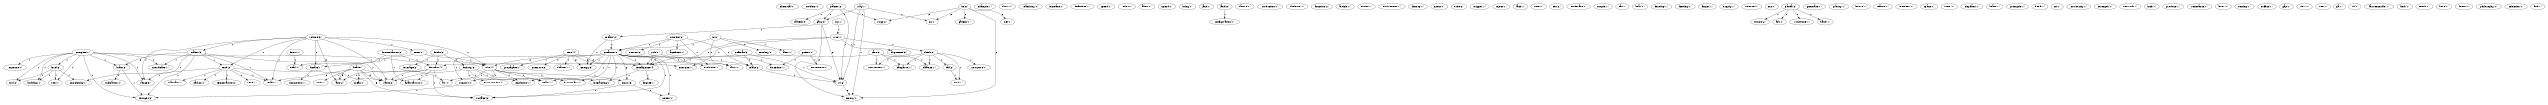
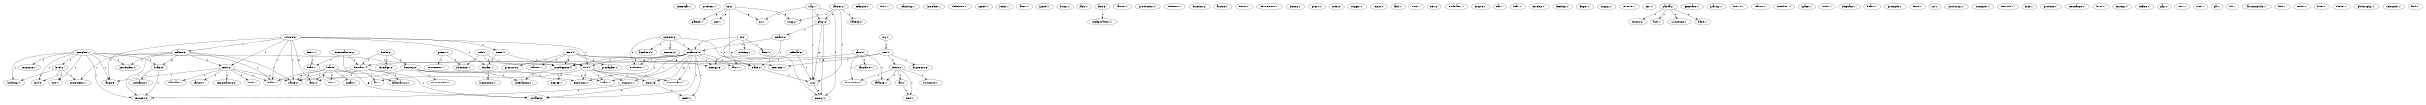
edge "think(2)" -> "kangaroo(1)": removed, label "1"
